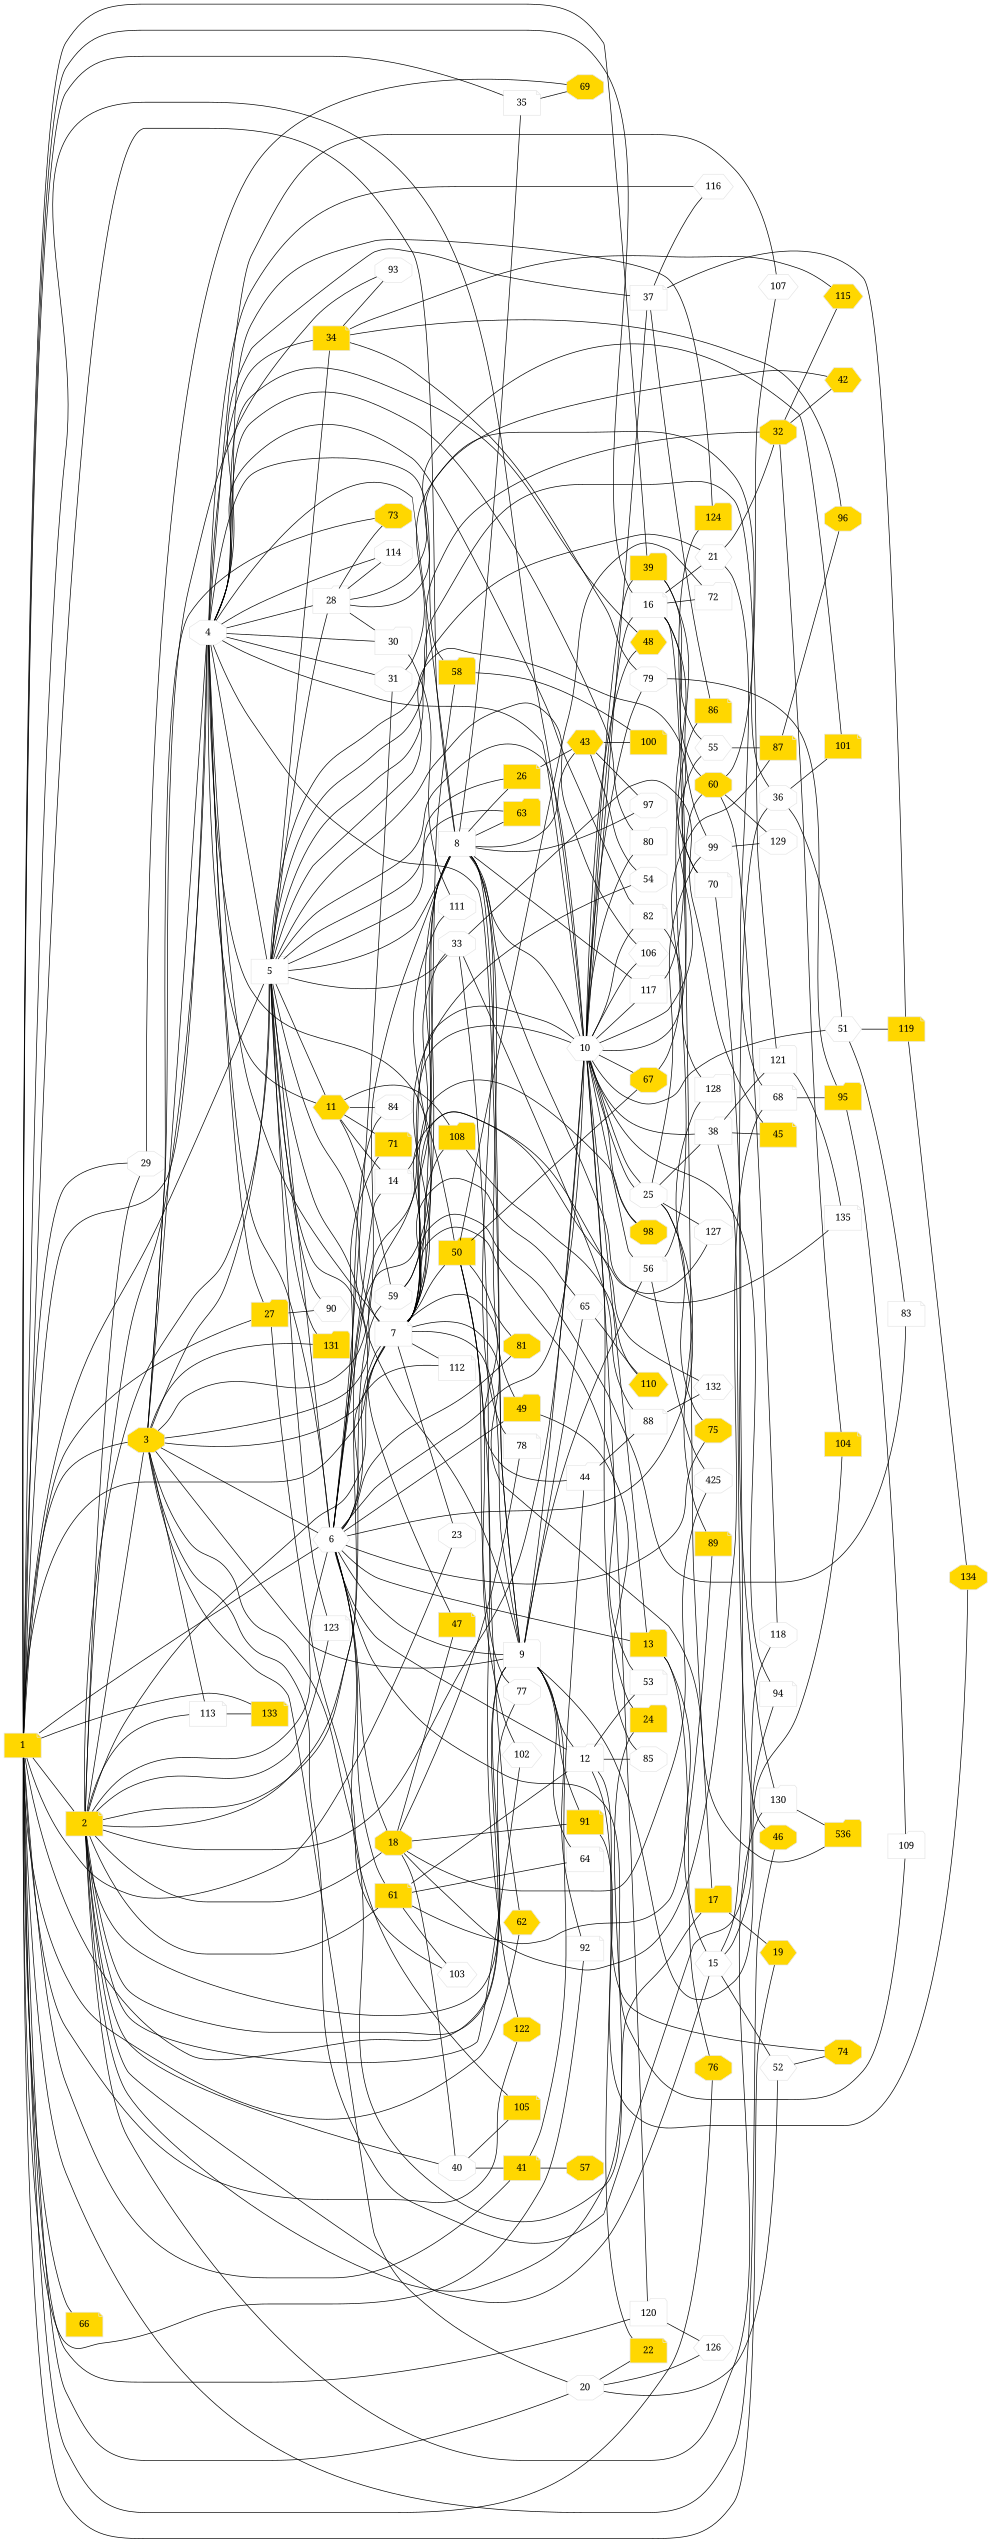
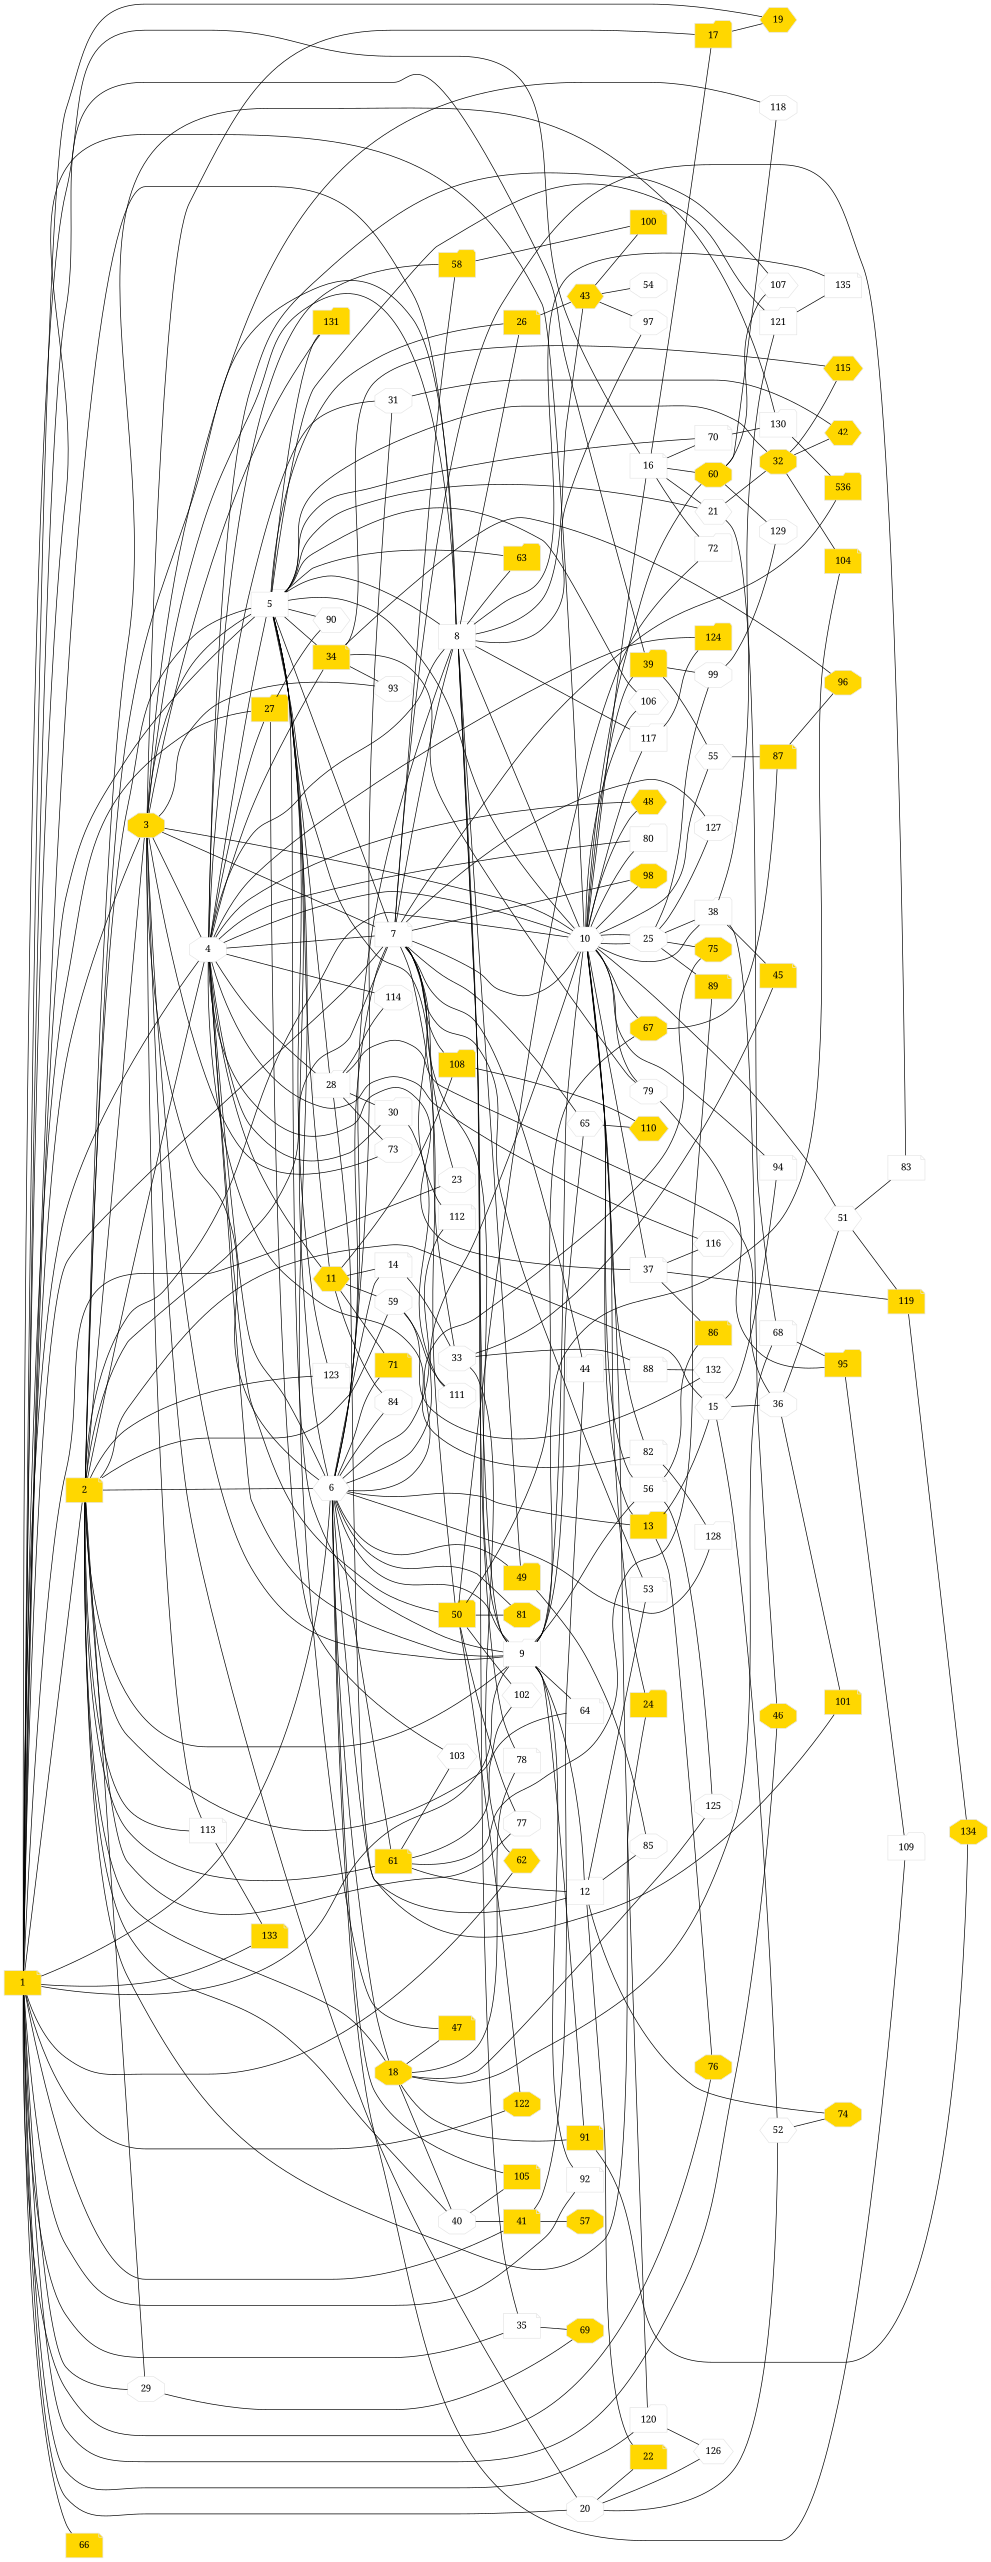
node "73": fillcolor gold -> white
edge "54" -- "7": removed
node "425": label "425" -> "125"
